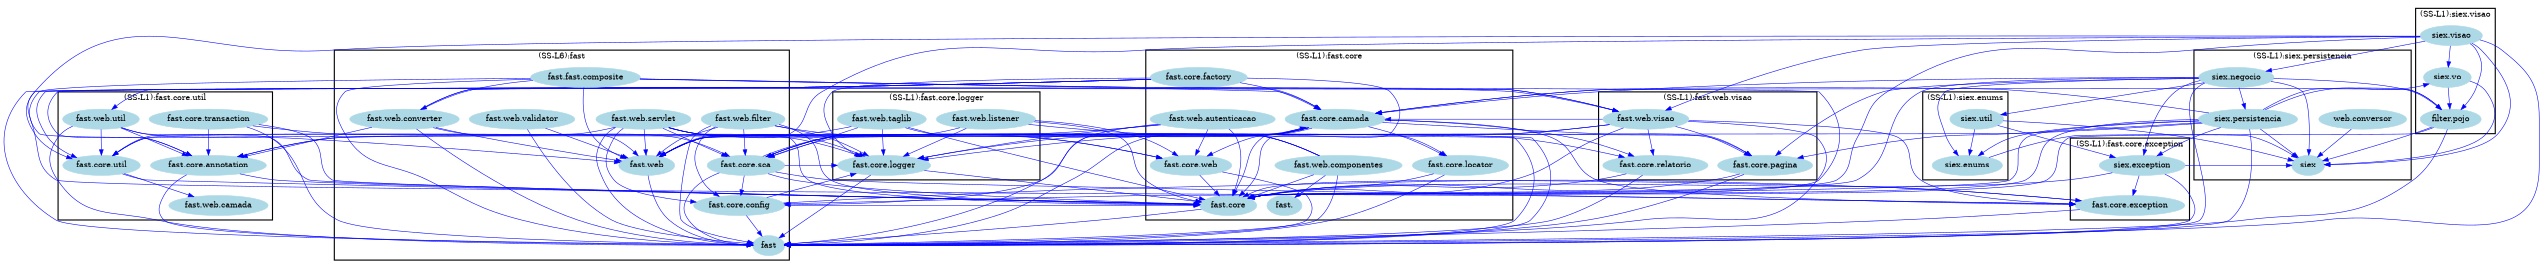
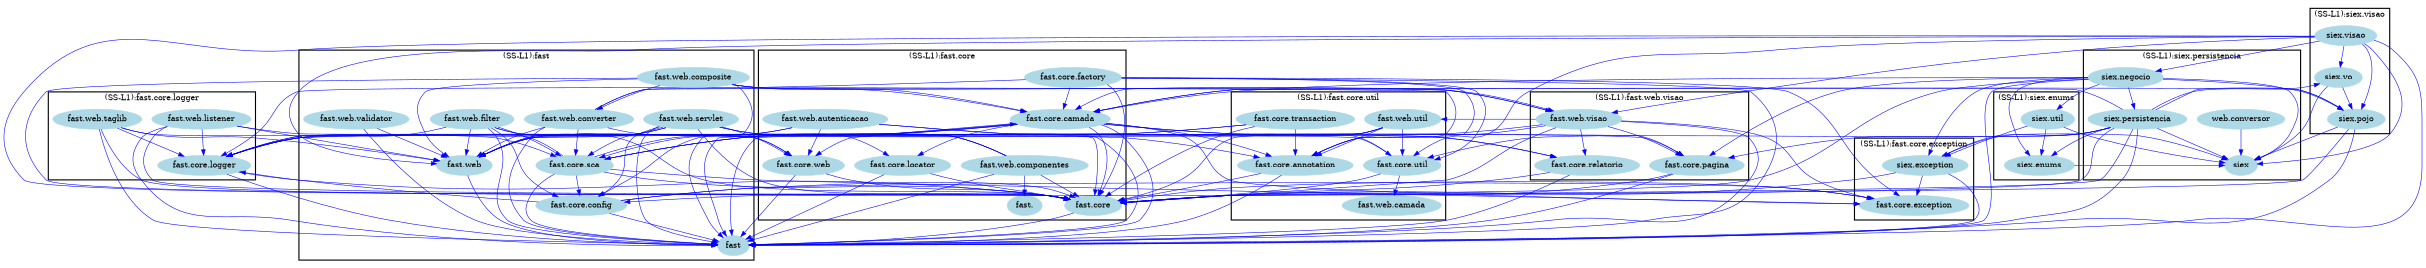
cluster "(SS-L6):fast": label "(SS-L6):fast" -> "(SS-L1):fast"
node "fast.fast.composite": label "fast.fast.composite" -> "fast.web.composite"
node "filter.pojo": label "filter.pojo" -> "siex.pojo"
edge "fast.core.exception" -> "fast": removed
